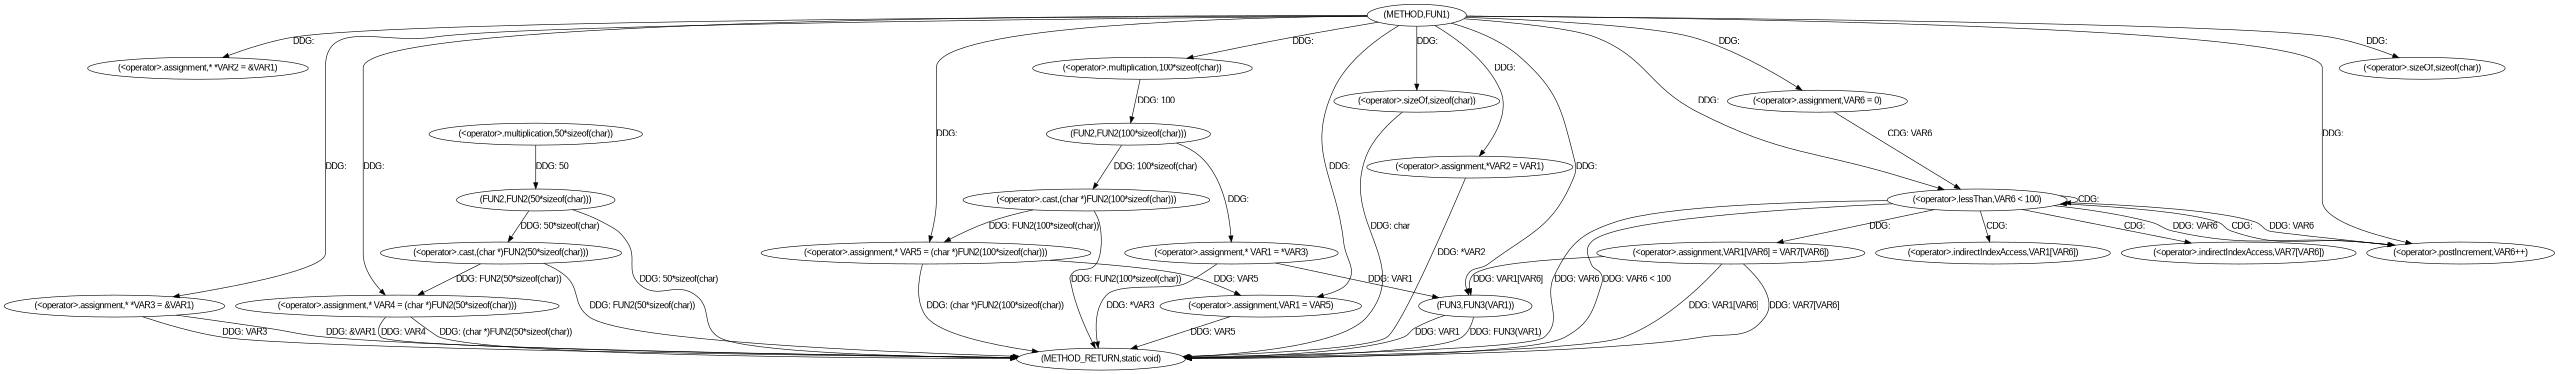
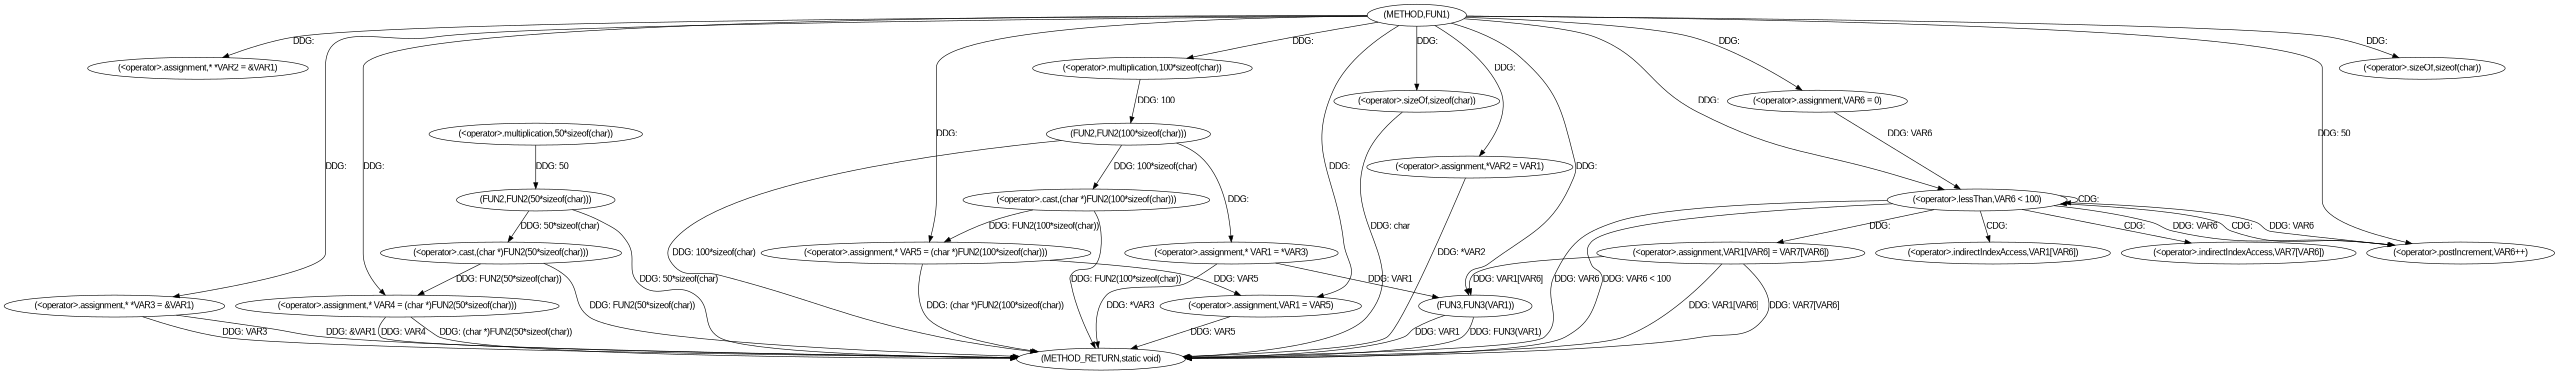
edge "(<operator>.assignment,VAR6 = 0)" -> "(<operator>.lessThan,VAR6 < 100)": label "CDG: VAR6" -> "DDG: VAR6"
edge "(METHOD,FUN1)" -> "(<operator>.postIncrement,VAR6++)": label "DDG: " -> "DDG: 50"
edge "(FUN2,FUN2(100*sizeof(char)))" -> "(METHOD_RETURN,static void)": added, label "DDG: 100*sizeof(char)"
